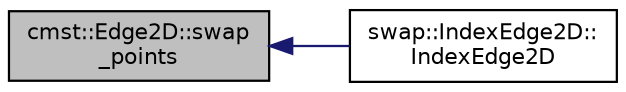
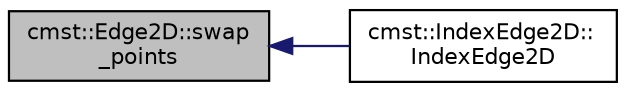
node "swap::IndexEdge2D:: IndexEdge2D": label "swap::IndexEdge2D:: IndexEdge2D" -> "cmst::IndexEdge2D:: IndexEdge2D"
